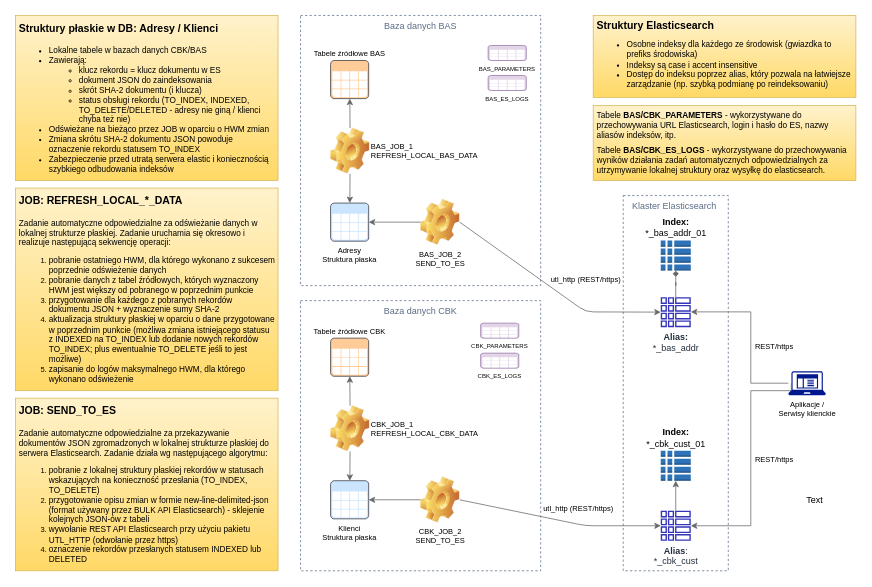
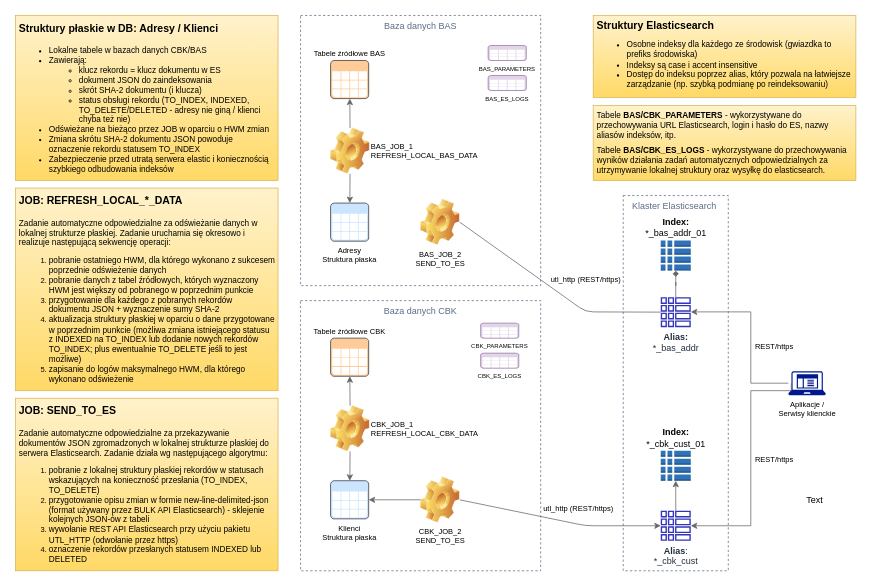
edge "BAS_JOB_2SEND_TO_ES" -> "AdresyStruktura płaska": removed
edge "BAS_JOB_2SEND_TO_ES" -> "Alias: *_bas_addr": arrowhead classic -> none
